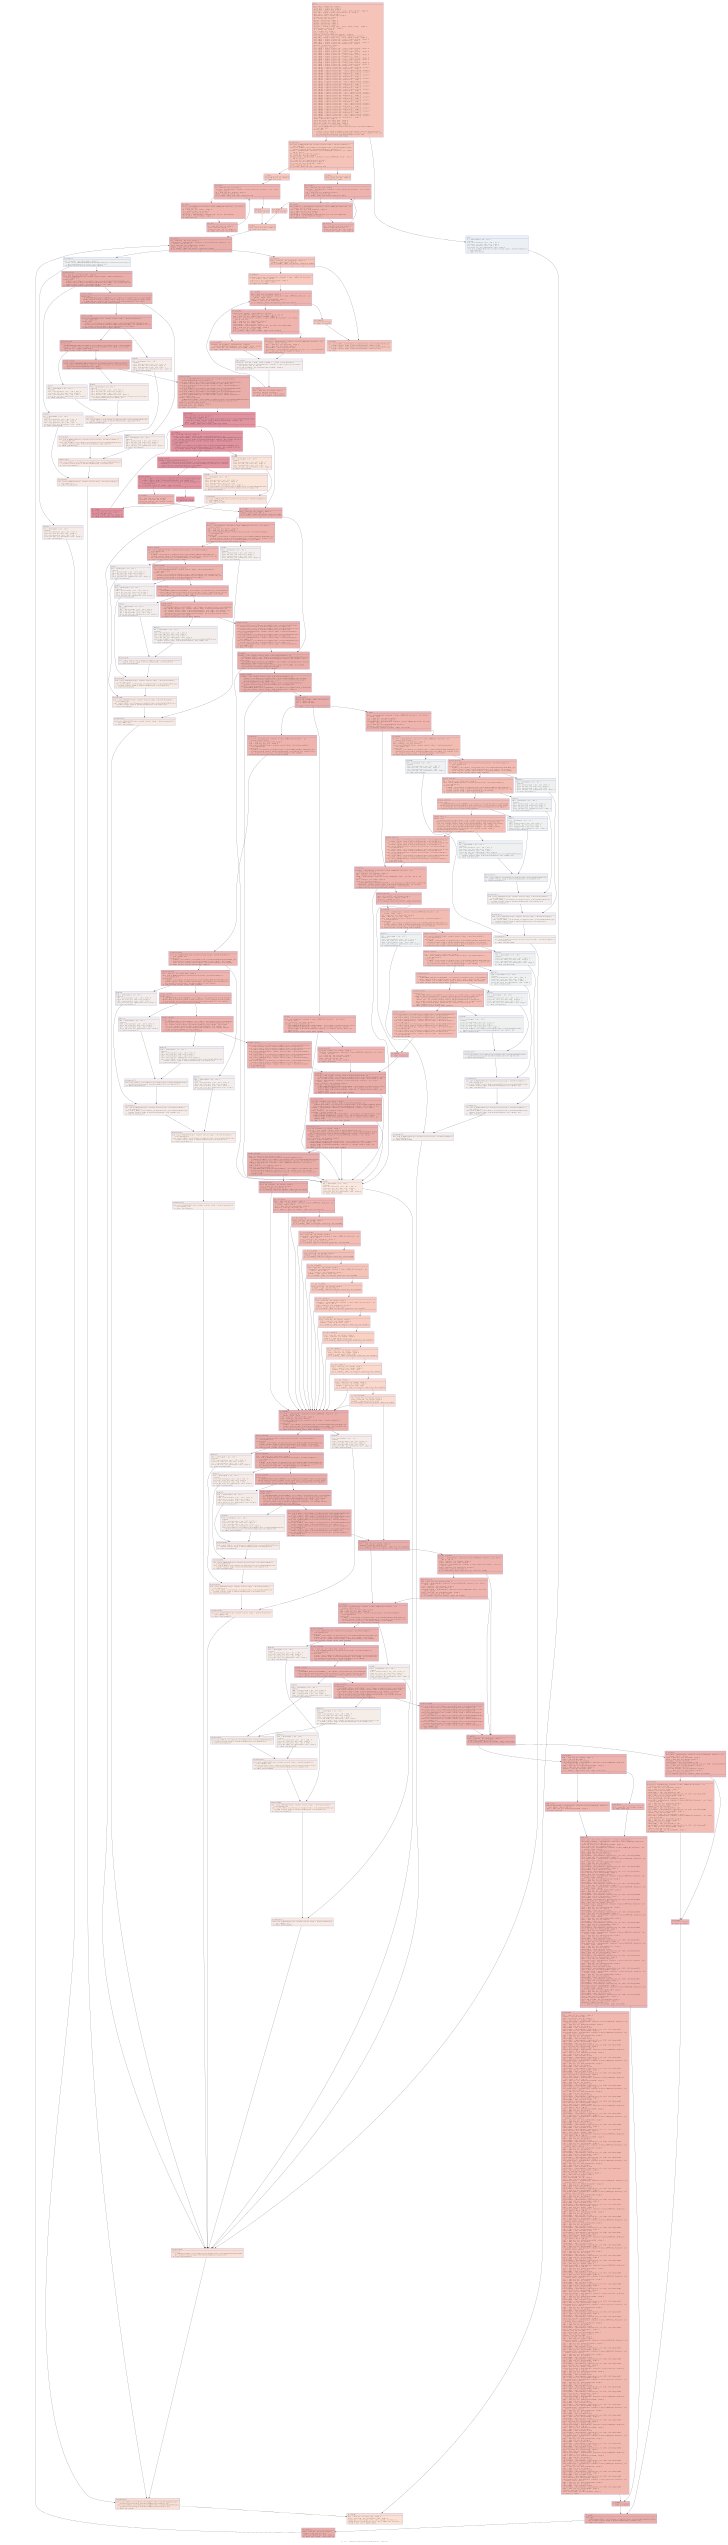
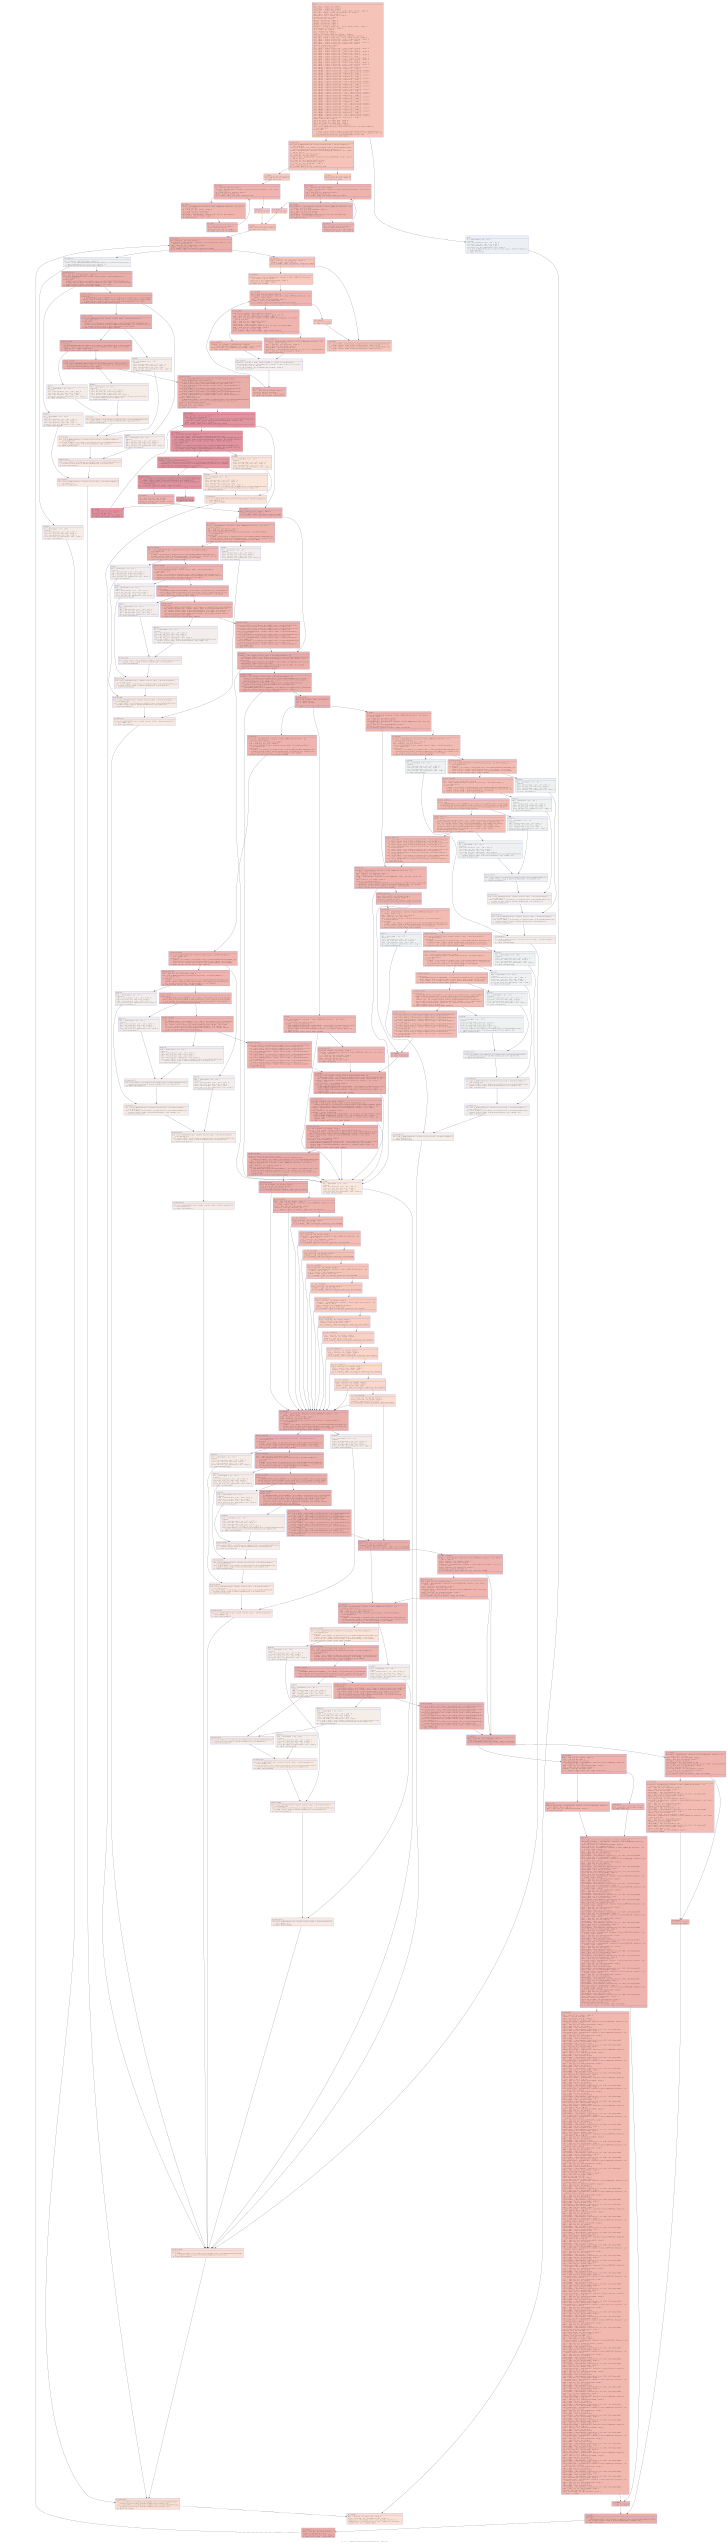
node "invoke.cont262:": fillcolor #d24b4070 -> #f4c5ad70
